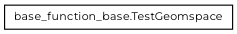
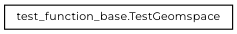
node "base_function_base.TestGeomspace": label "base_function_base.TestGeomspace" -> "test_function_base.TestGeomspace"
